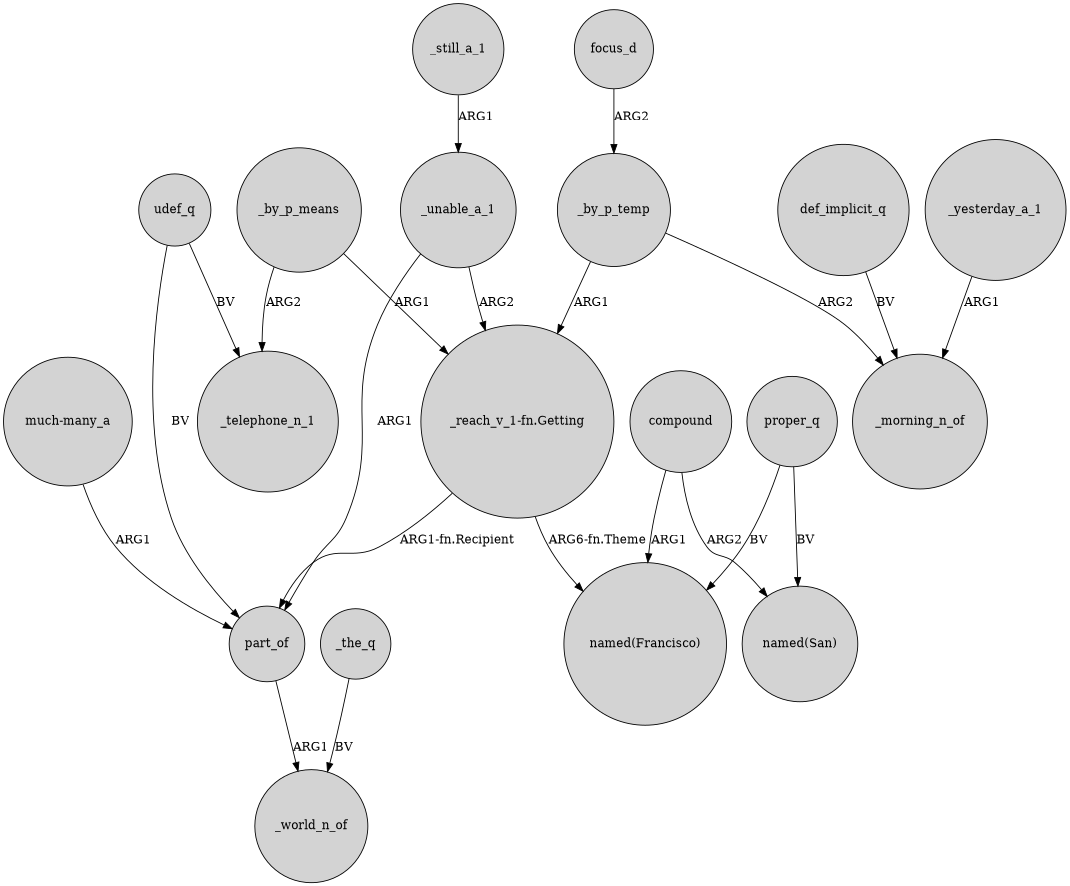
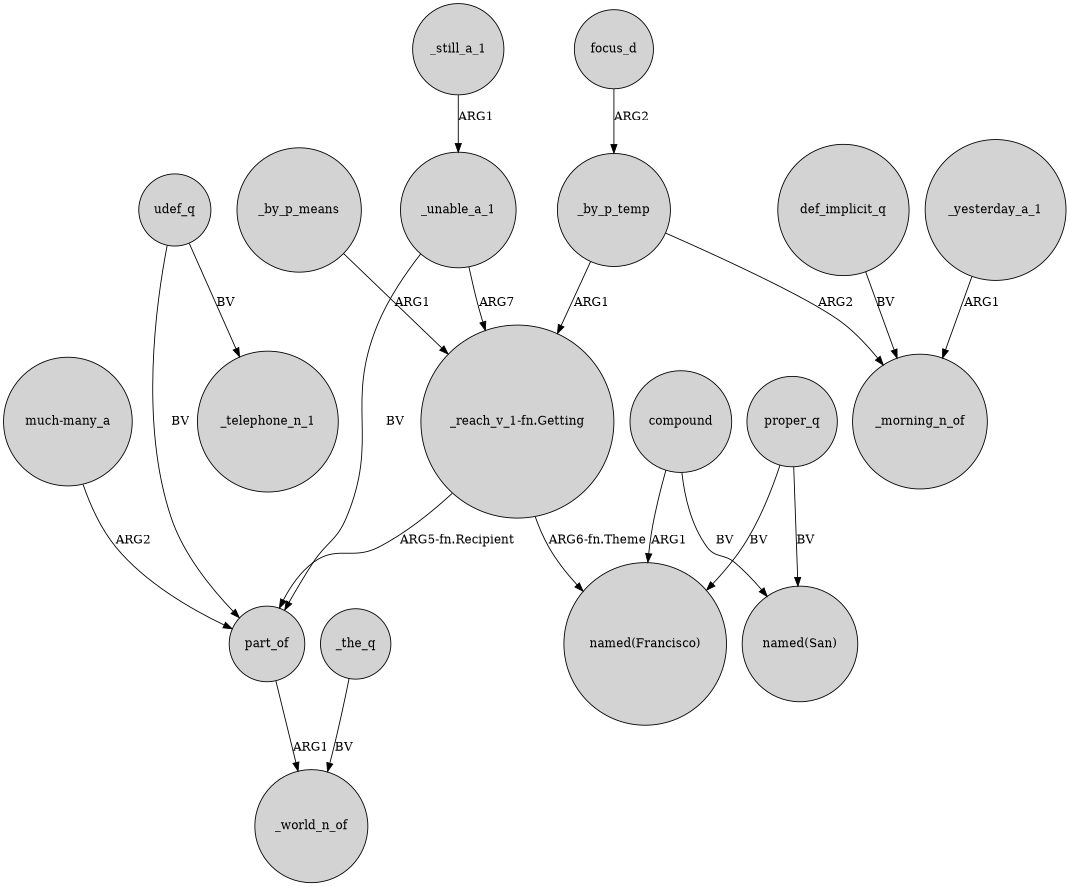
edge "_unable_a_1" -> "_reach_v_1-fn.Getting": label "ARG2" -> "ARG7"
edge "_by_p_means" -> "_telephone_n_1": removed, label "ARG2"
edge "_unable_a_1" -> "part_of": label "ARG1" -> "BV"
edge "much-many_a" -> "part_of": label "ARG1" -> "ARG2"
edge "_reach_v_1-fn.Getting" -> "part_of": label "ARG1-fn.Recipient" -> "ARG5-fn.Recipient"
edge "compound" -> "named(San)": label "ARG2" -> "BV"
